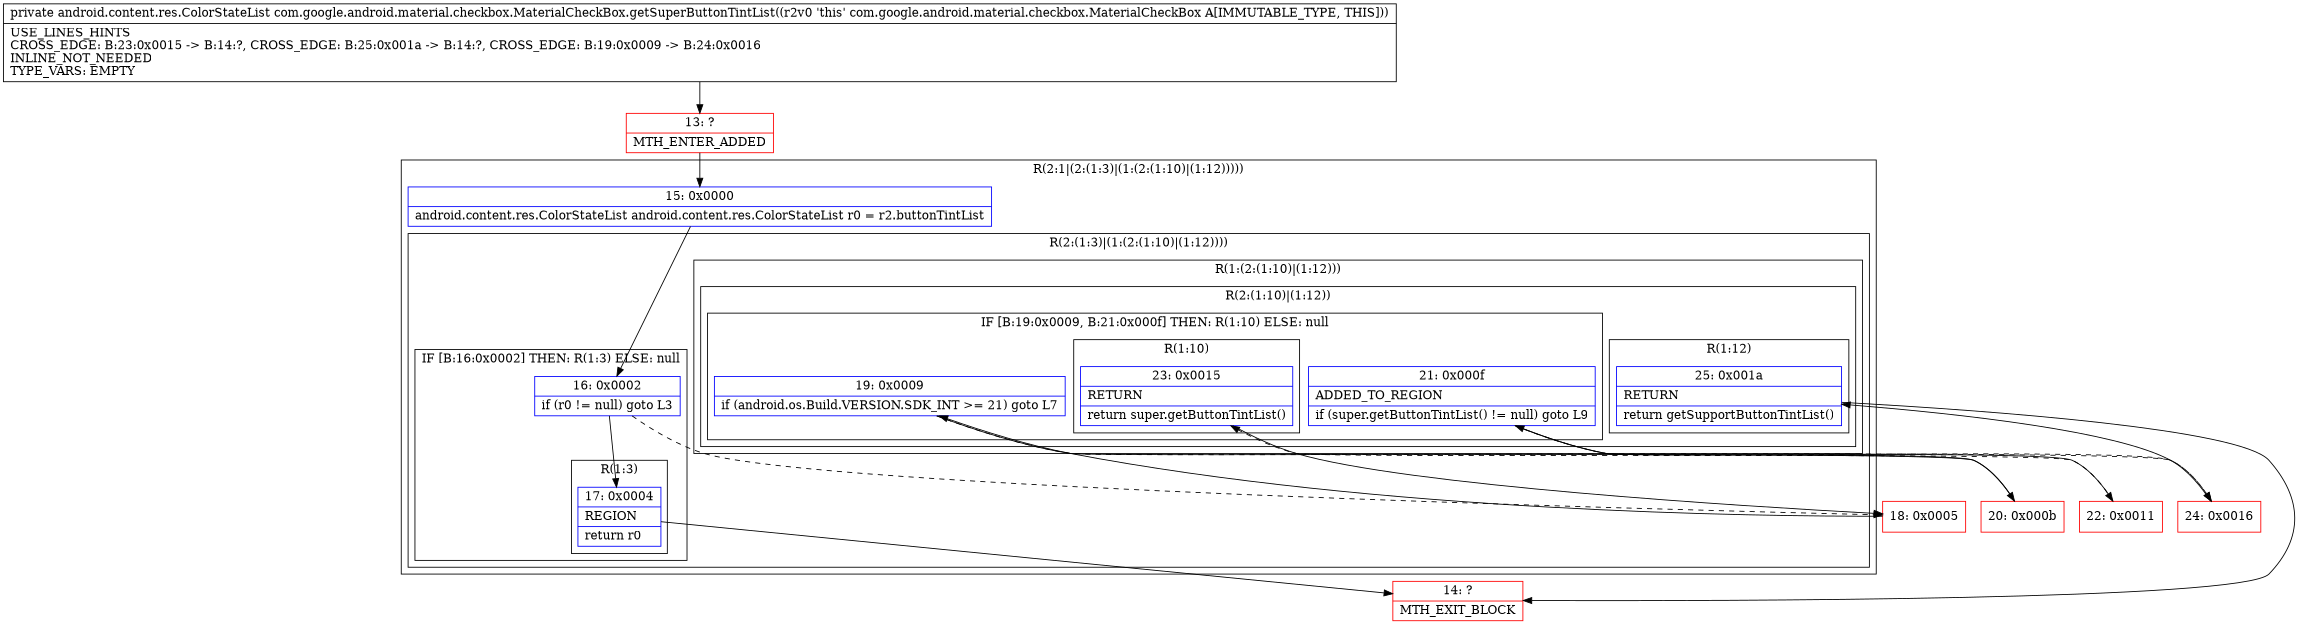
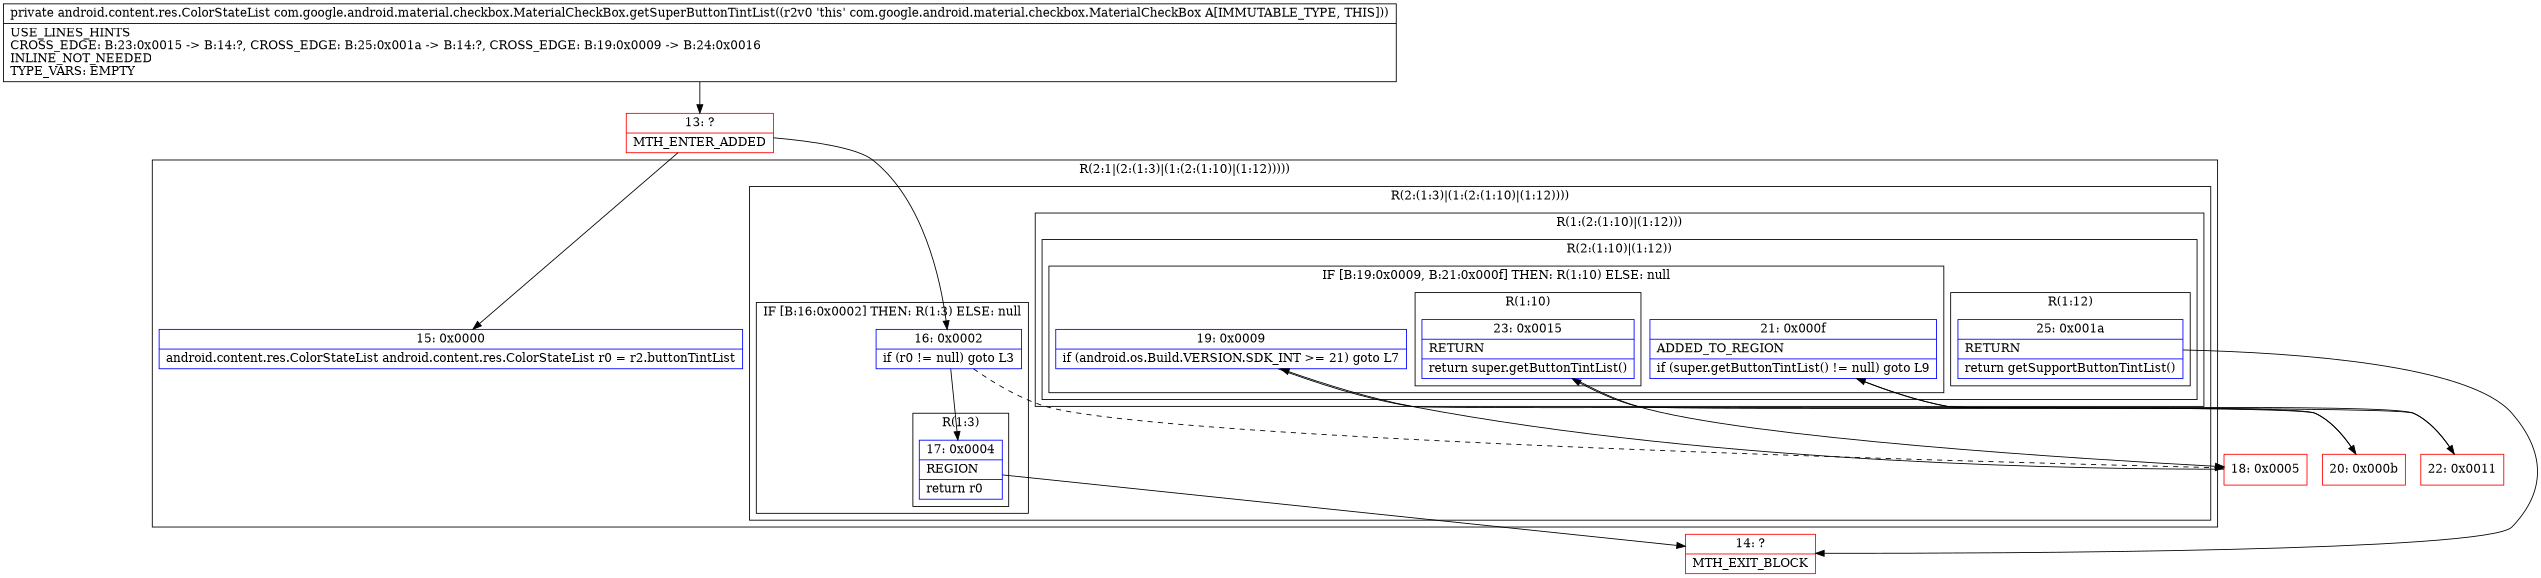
edge "15: 0x0000" -> "16: 0x0002": now "13: ?" -> "16: 0x0002"
edge "22: 0x0011" -> "23: 0x0015": style dashed -> solid
node "24: 0x0016": removed
